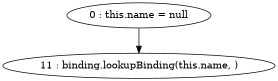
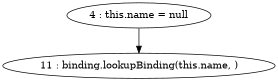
node "0 : this.name = null": label "0 : this.name = null" -> "4 : this.name = null"
